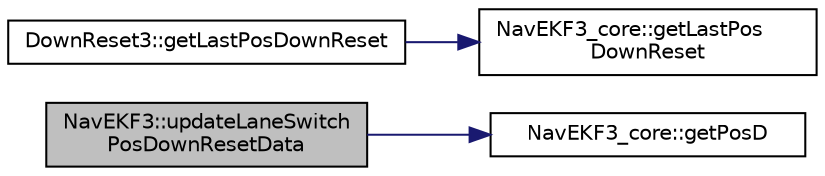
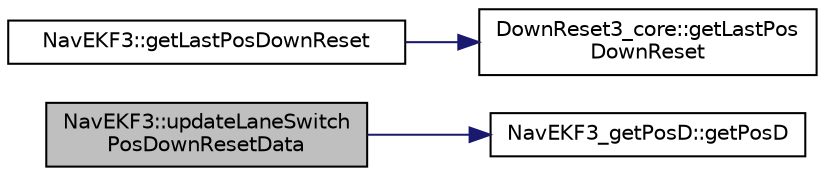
node "DownReset3::getLastPosDownReset": label "DownReset3::getLastPosDownReset" -> "NavEKF3::getLastPosDownReset"
node "NavEKF3_core::getLastPos DownReset": label "NavEKF3_core::getLastPos DownReset" -> "DownReset3_core::getLastPos DownReset"
node "NavEKF3_core::getPosD": label "NavEKF3_core::getPosD" -> "NavEKF3_getPosD::getPosD"
